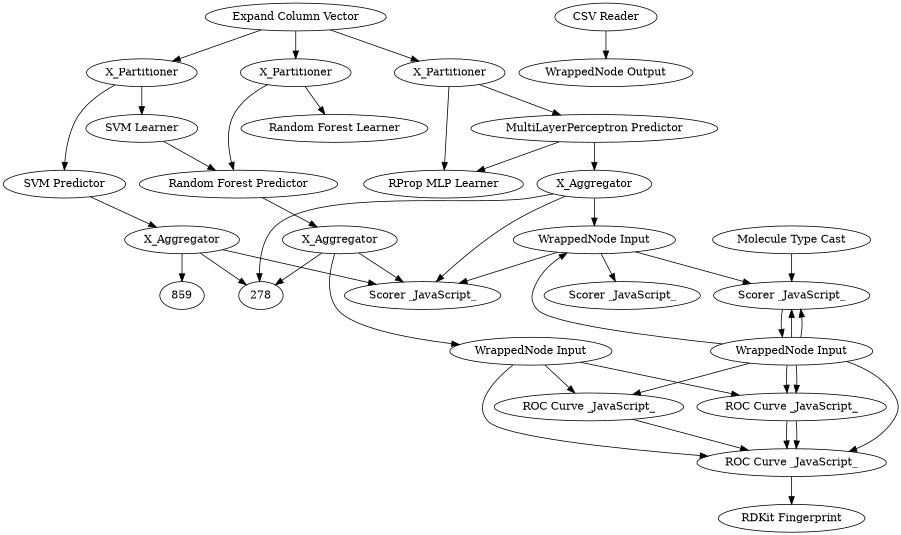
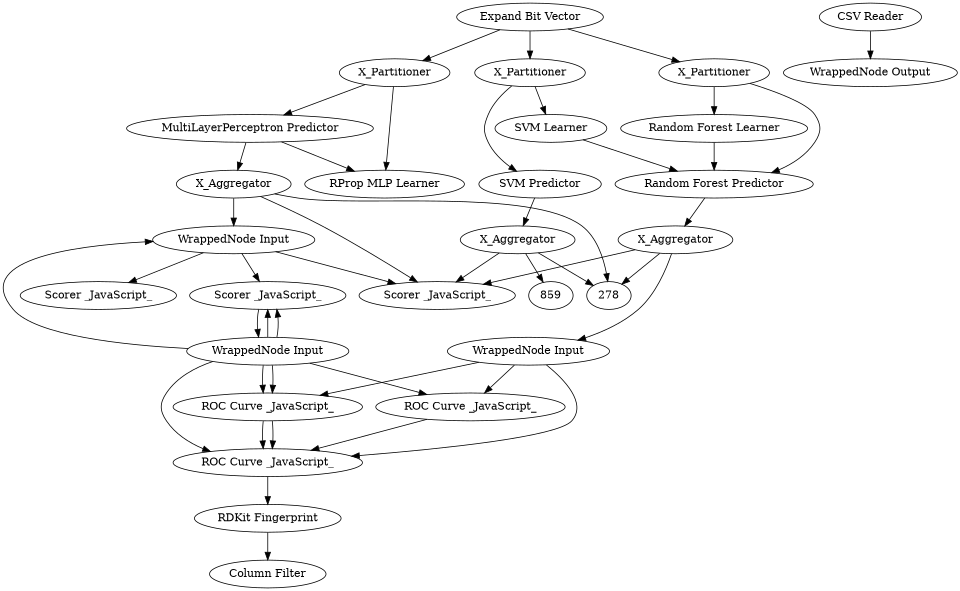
node "Expand Column Vector": label "Expand Column Vector" -> "Expand Bit Vector"
edge "Random Forest Learner" -> "Random Forest Predictor": added
node "Molecule Type Cast": removed
node "Column Filter": added
